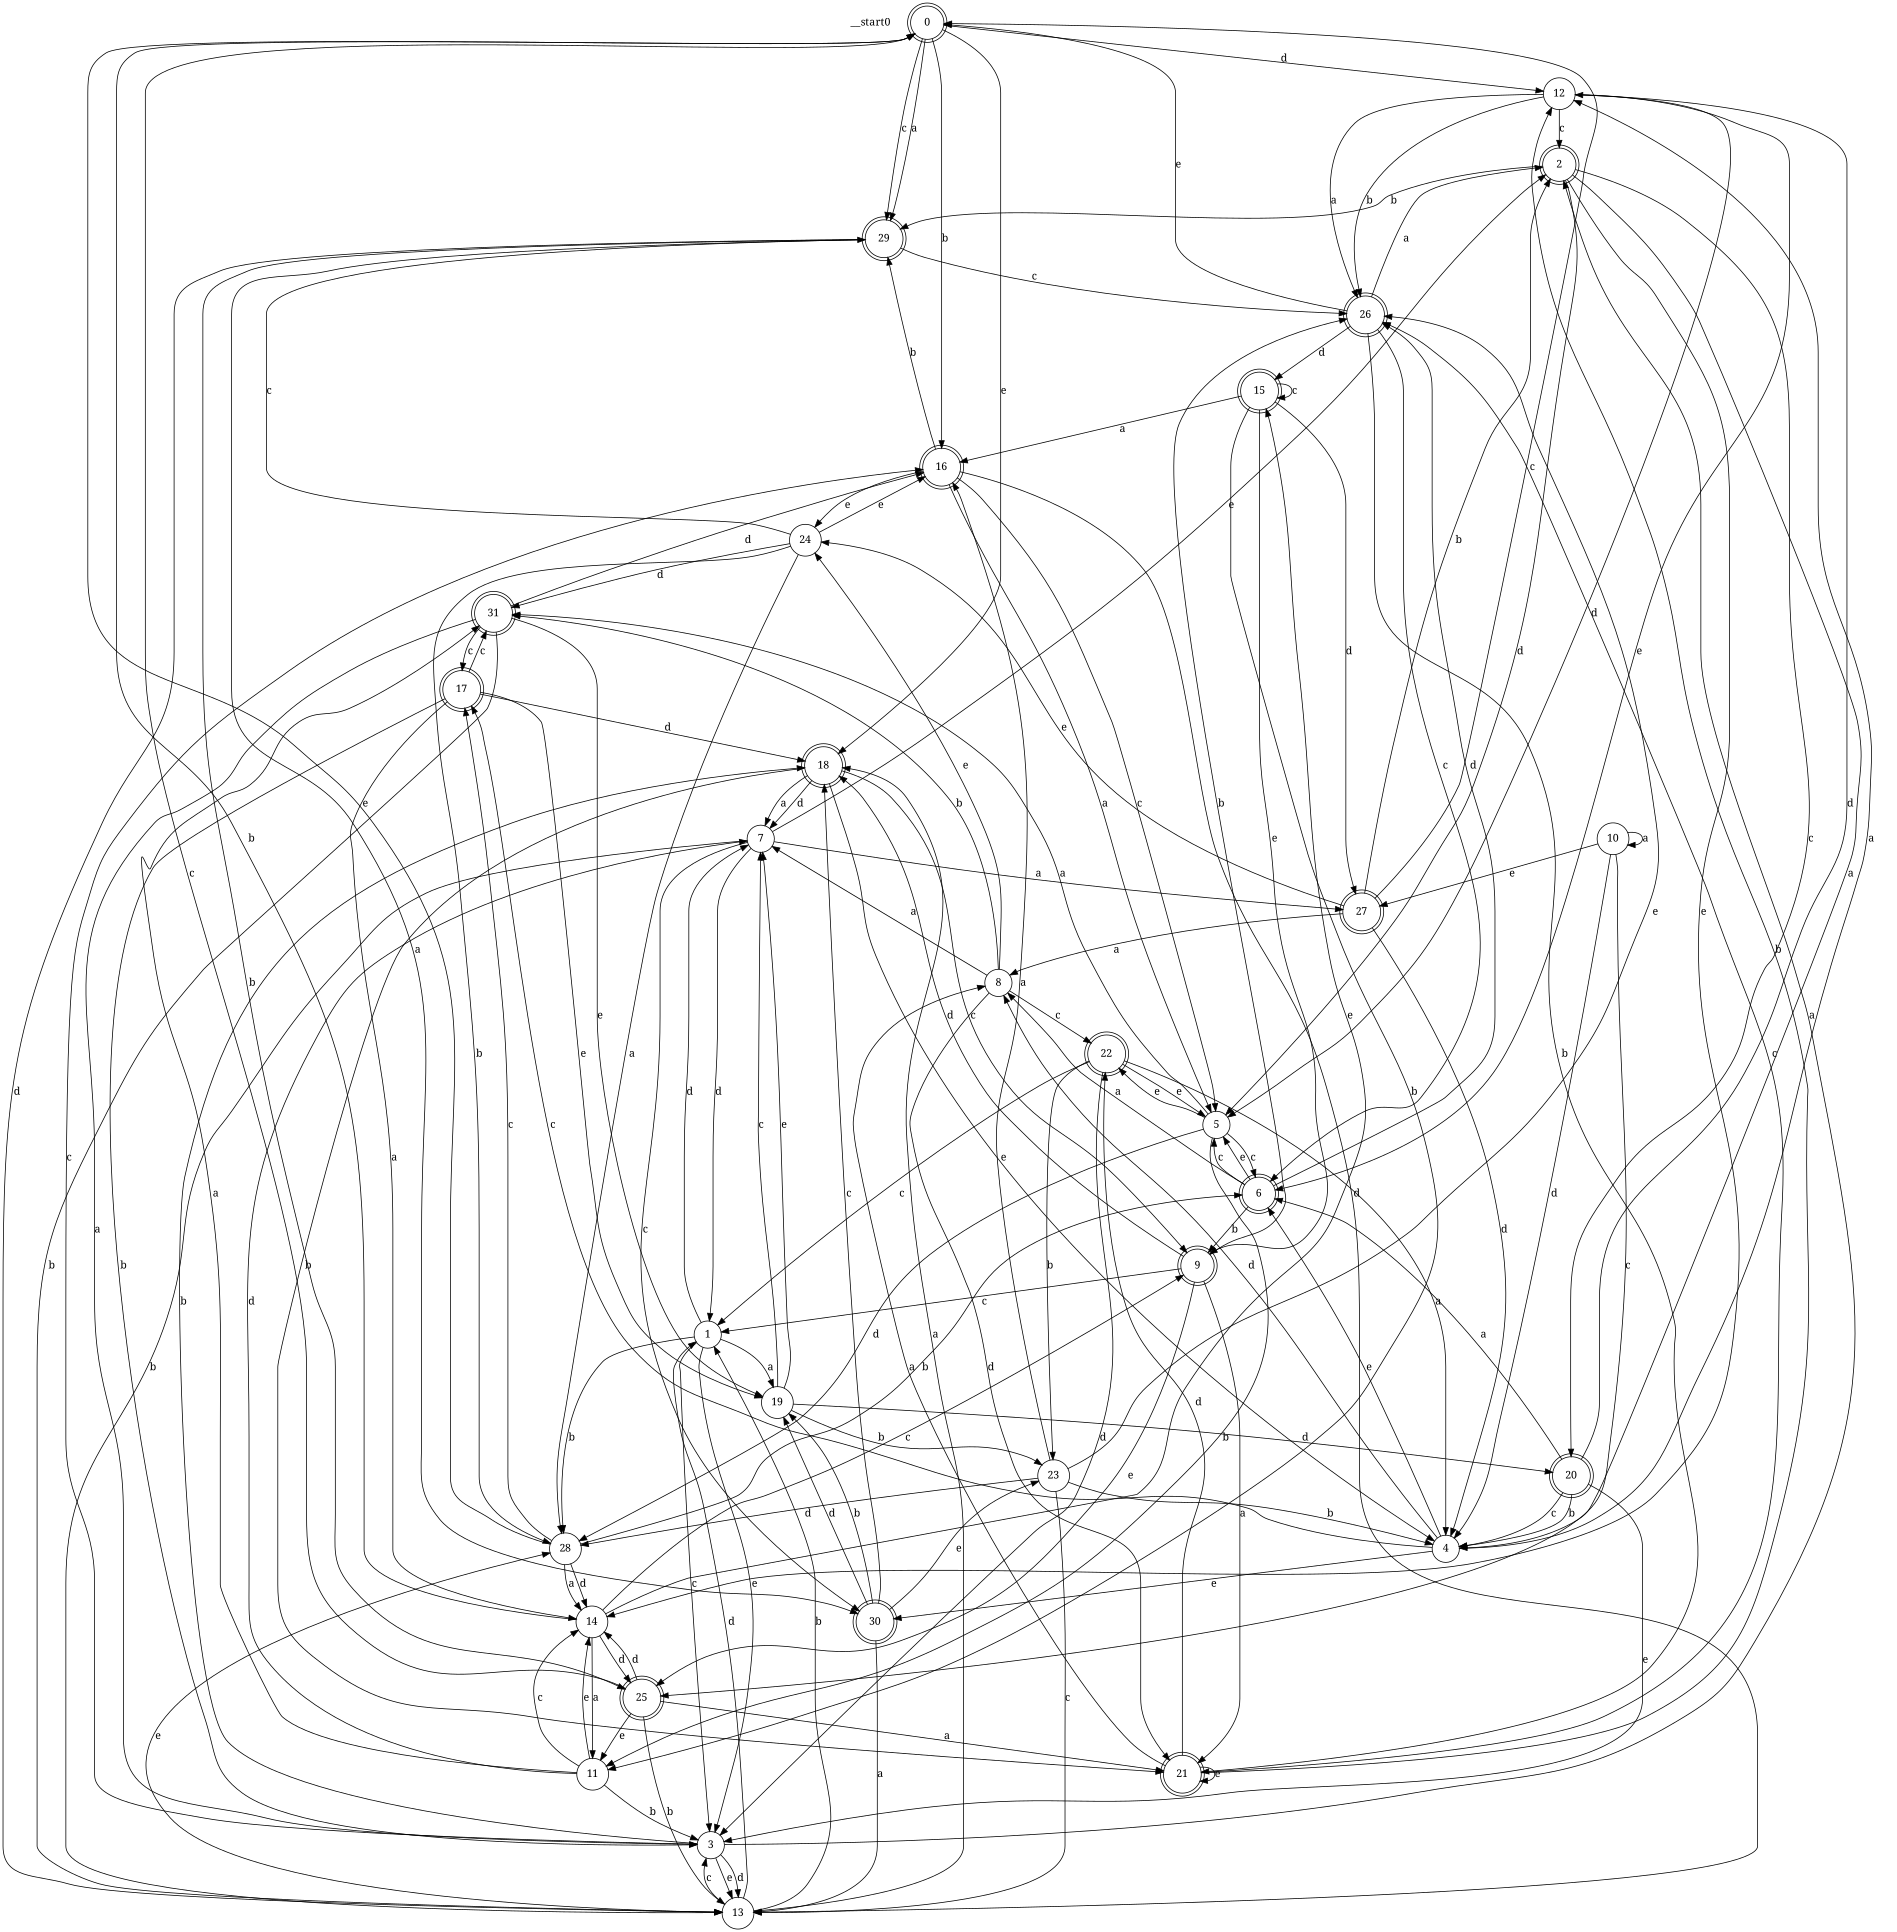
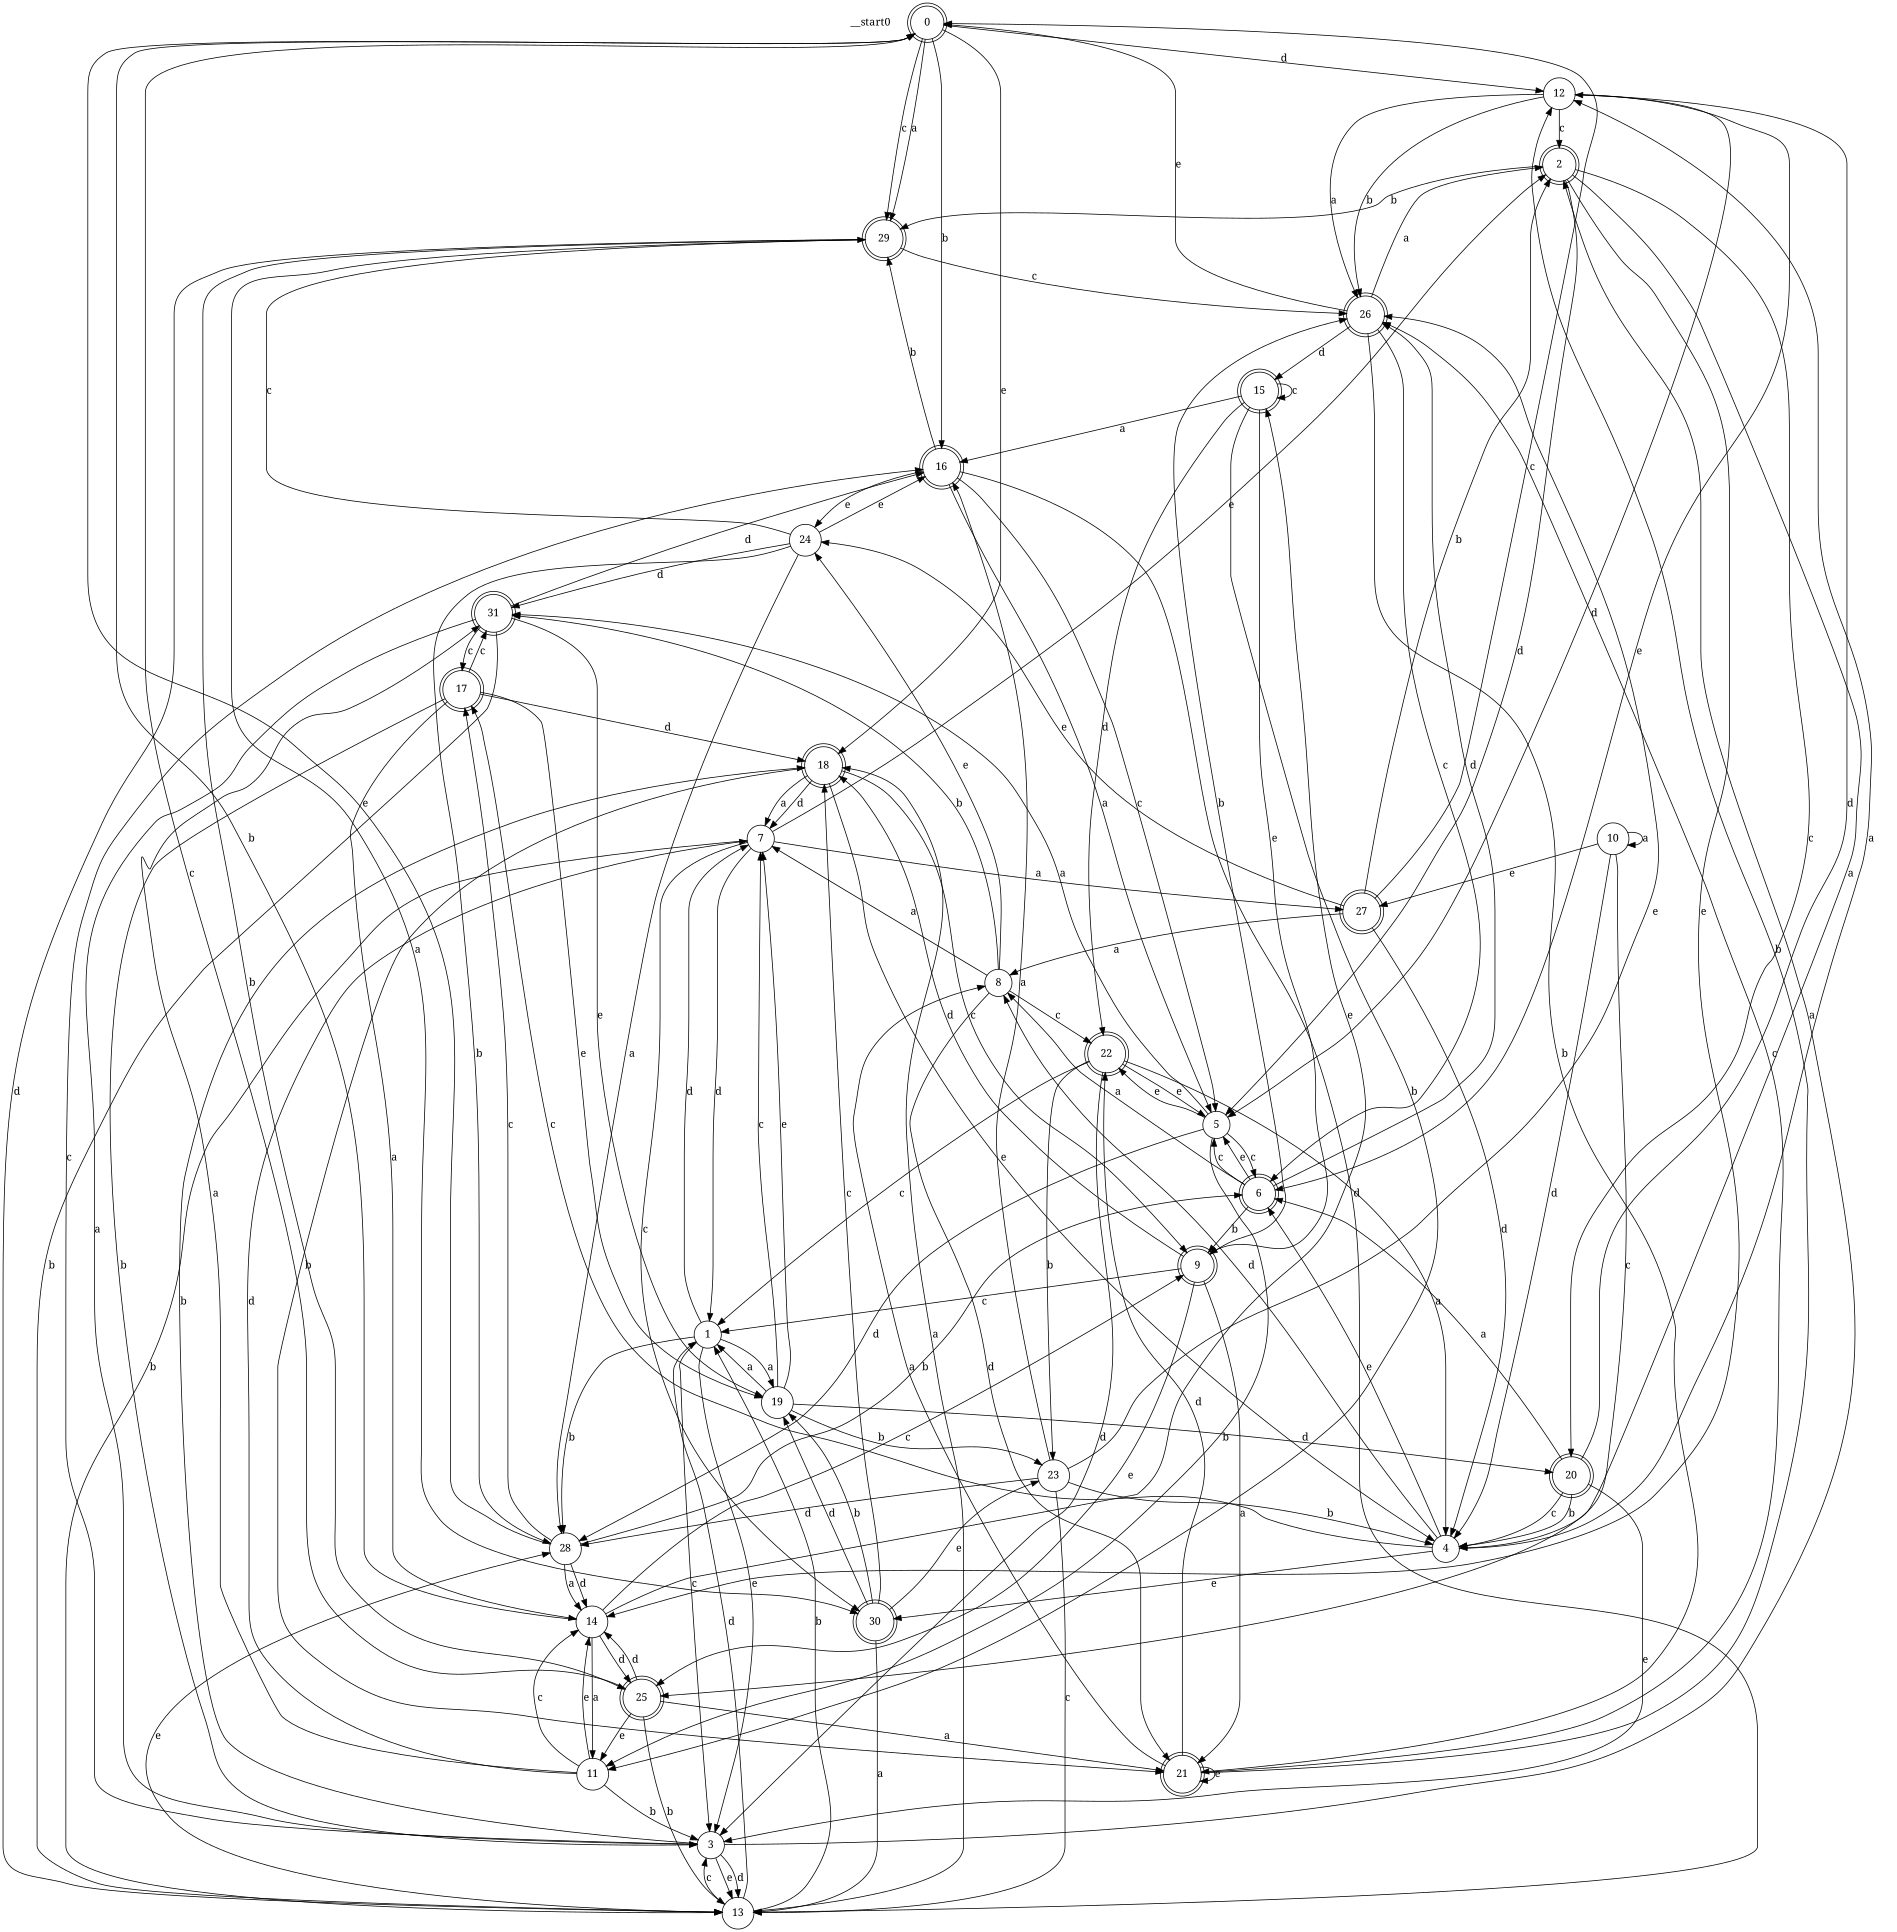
edge "15" -> "27": now "15" -> "22"
edge "19" -> "1": added, label "a"
